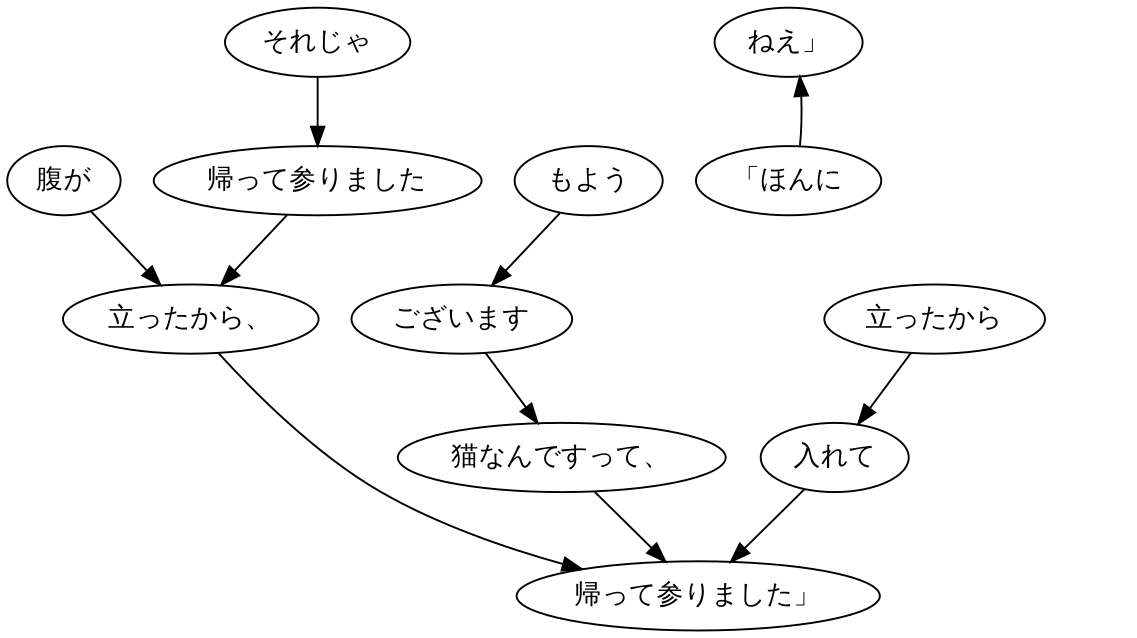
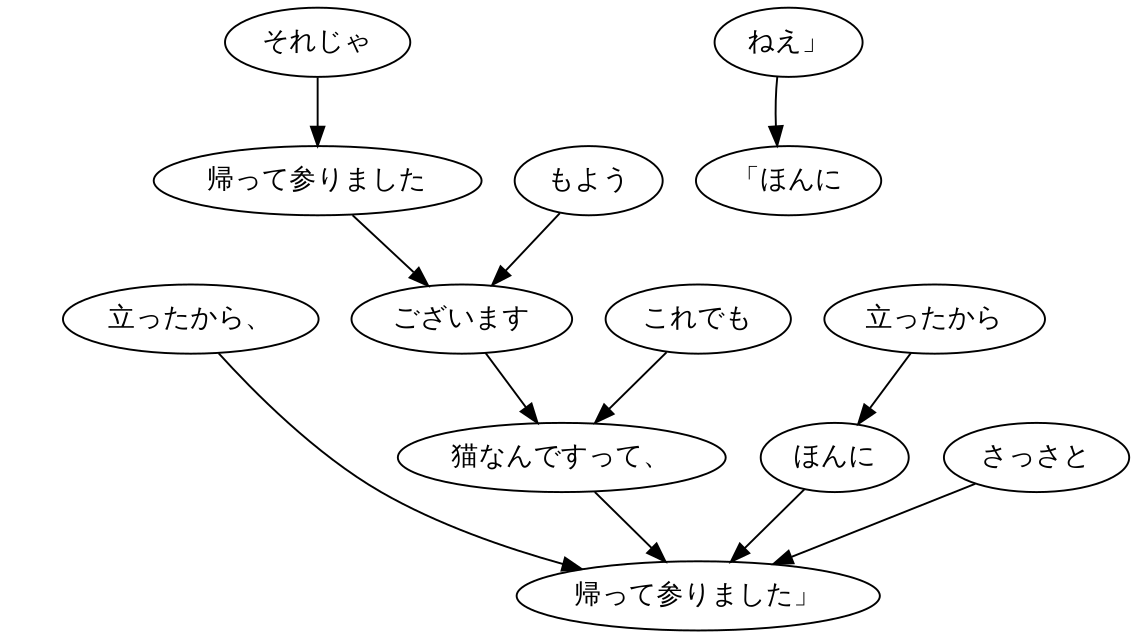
edge "「ほんに" -> "ねえ」": reversed
node "腹が": removed
edge "帰って参りました" -> "立ったから、": now "帰って参りました" -> "ございます"
node "これでも": added
node "入れて": label "入れて" -> "ほんに"
node "さっさと": added
